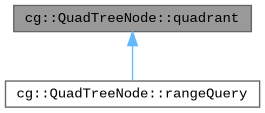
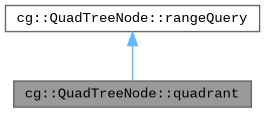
edge "cg::QuadTreeNode::rangeQuery" -> "cg::QuadTreeNode::quadrant": reversed
